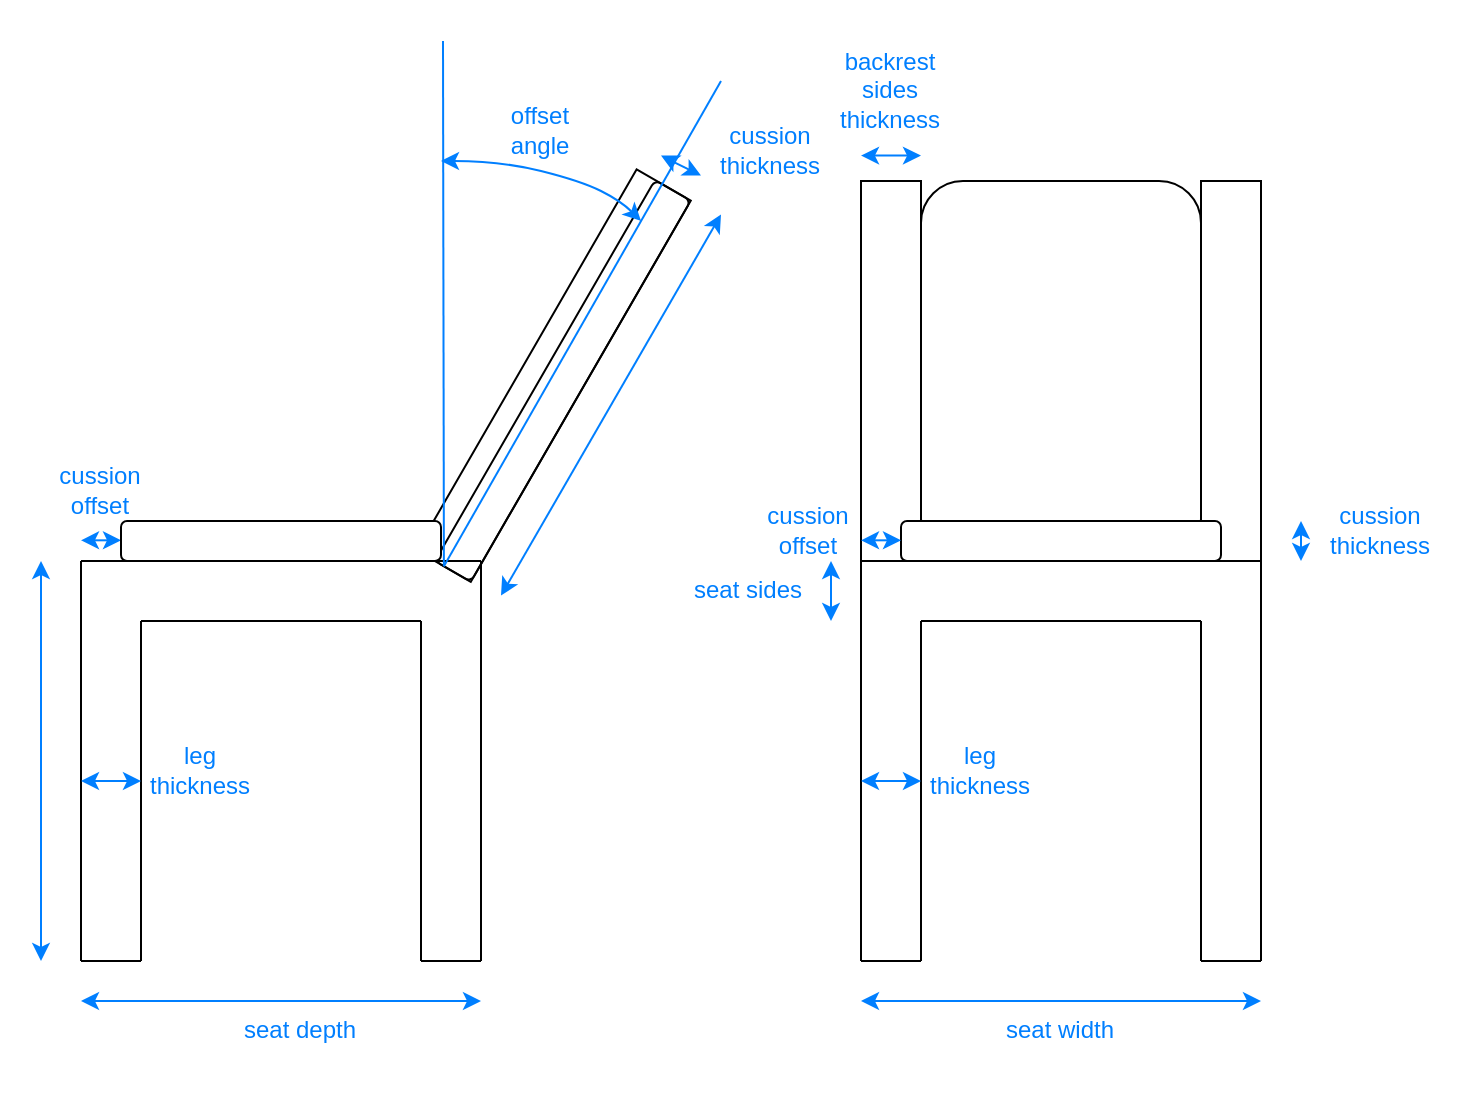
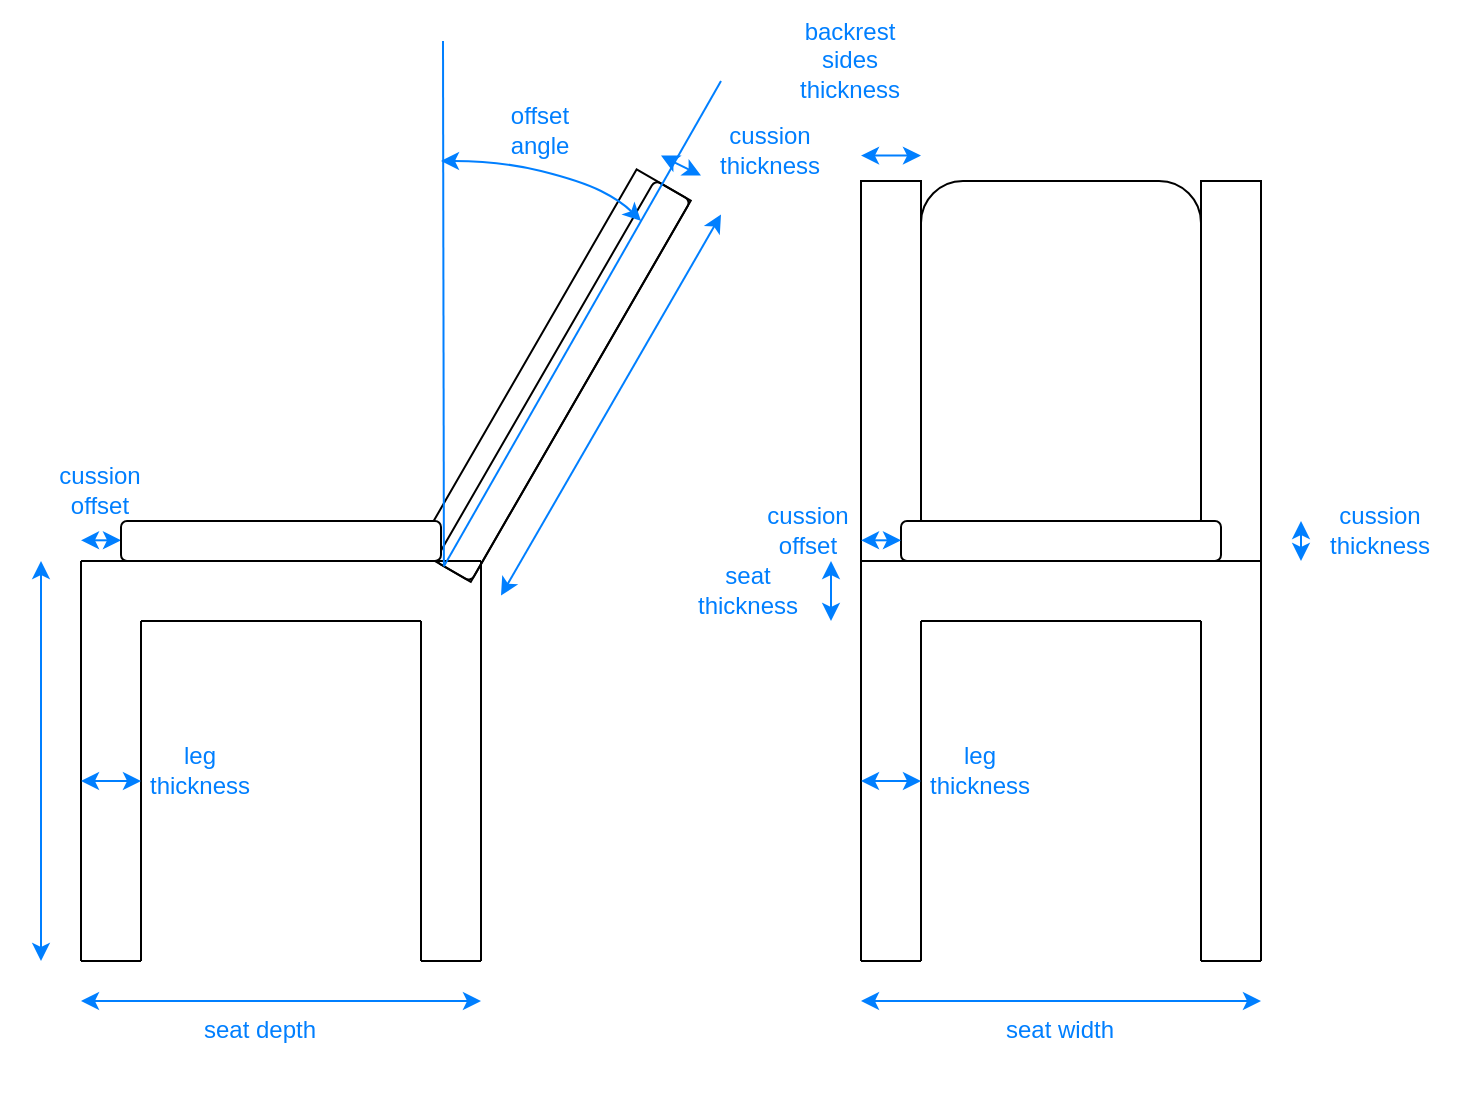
node "backrest sides thickness": moved (891, 91) -> (851, 61)
node "seat sides": label "seat sides" -> "seat thickness"
node "seat depth": moved (301, 1031) -> (261, 1031)
